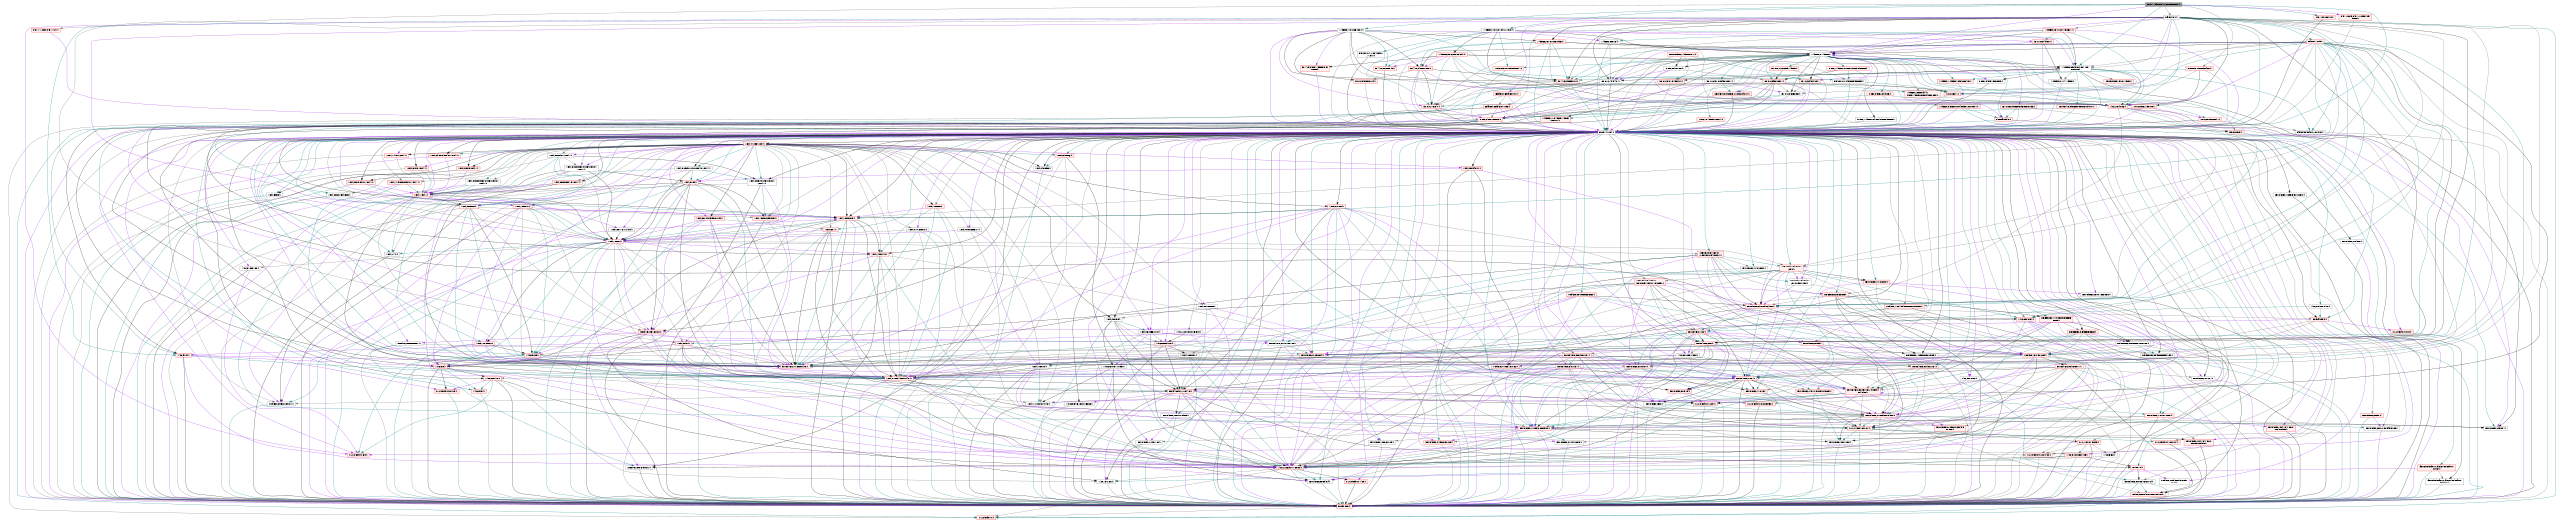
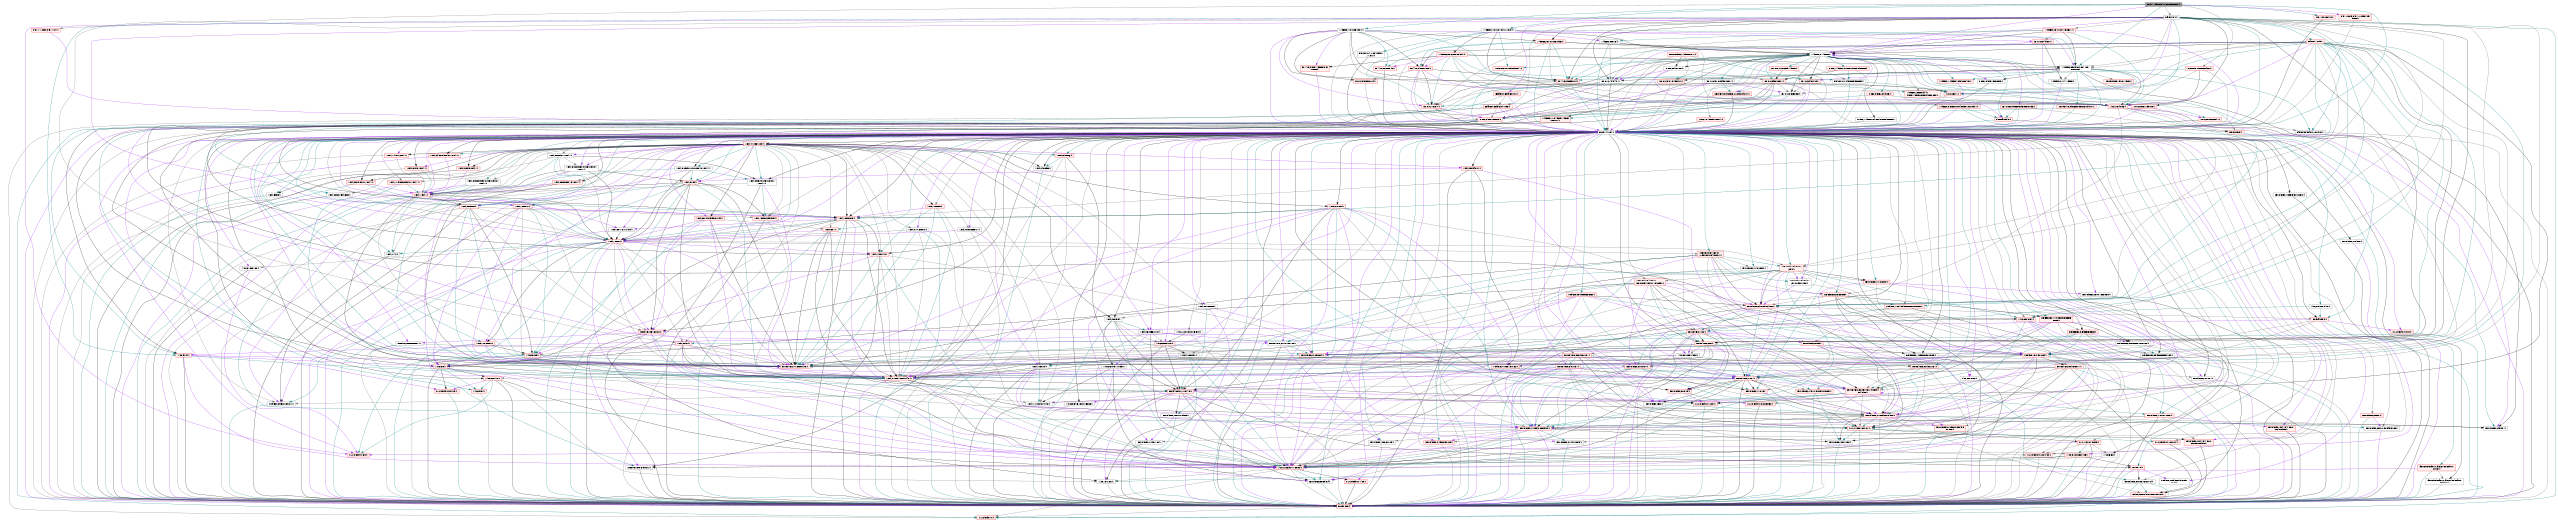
edge "Math/ConvexHull2d.h" -> "Math/Vector2D.h": reversed
